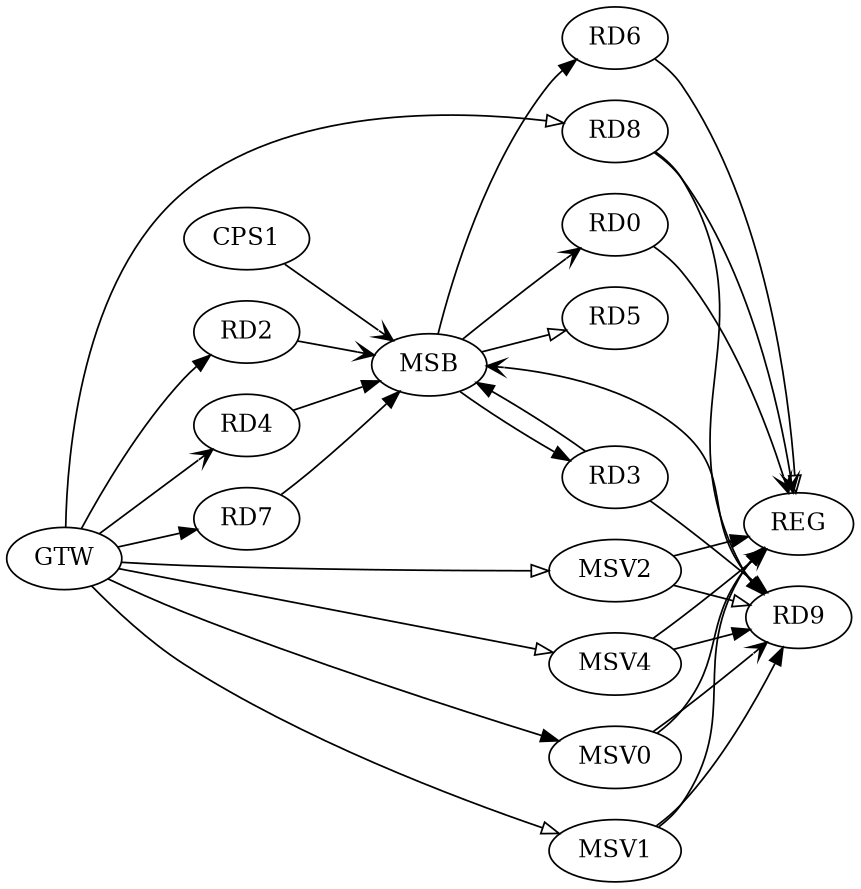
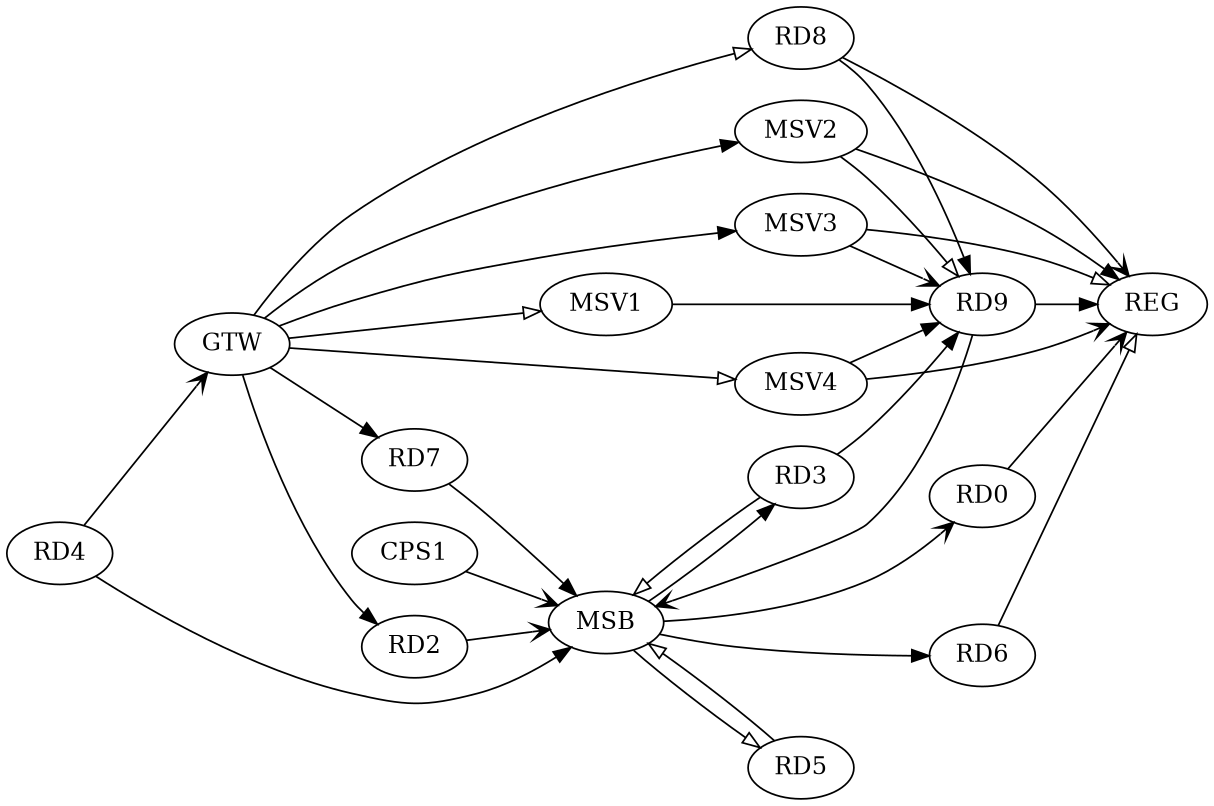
edge "RD3" -> "MSB": arrowhead normal -> onormal
edge "GTW" -> "RD4": reversed
edge "GTW" -> "MSV2": arrowhead onormal -> normal
edge "RD5" -> "MSB": added
edge "MSV1" -> "REG": now "RD9" -> "REG"
node "MSV0": label "MSV0" -> "MSV3"
